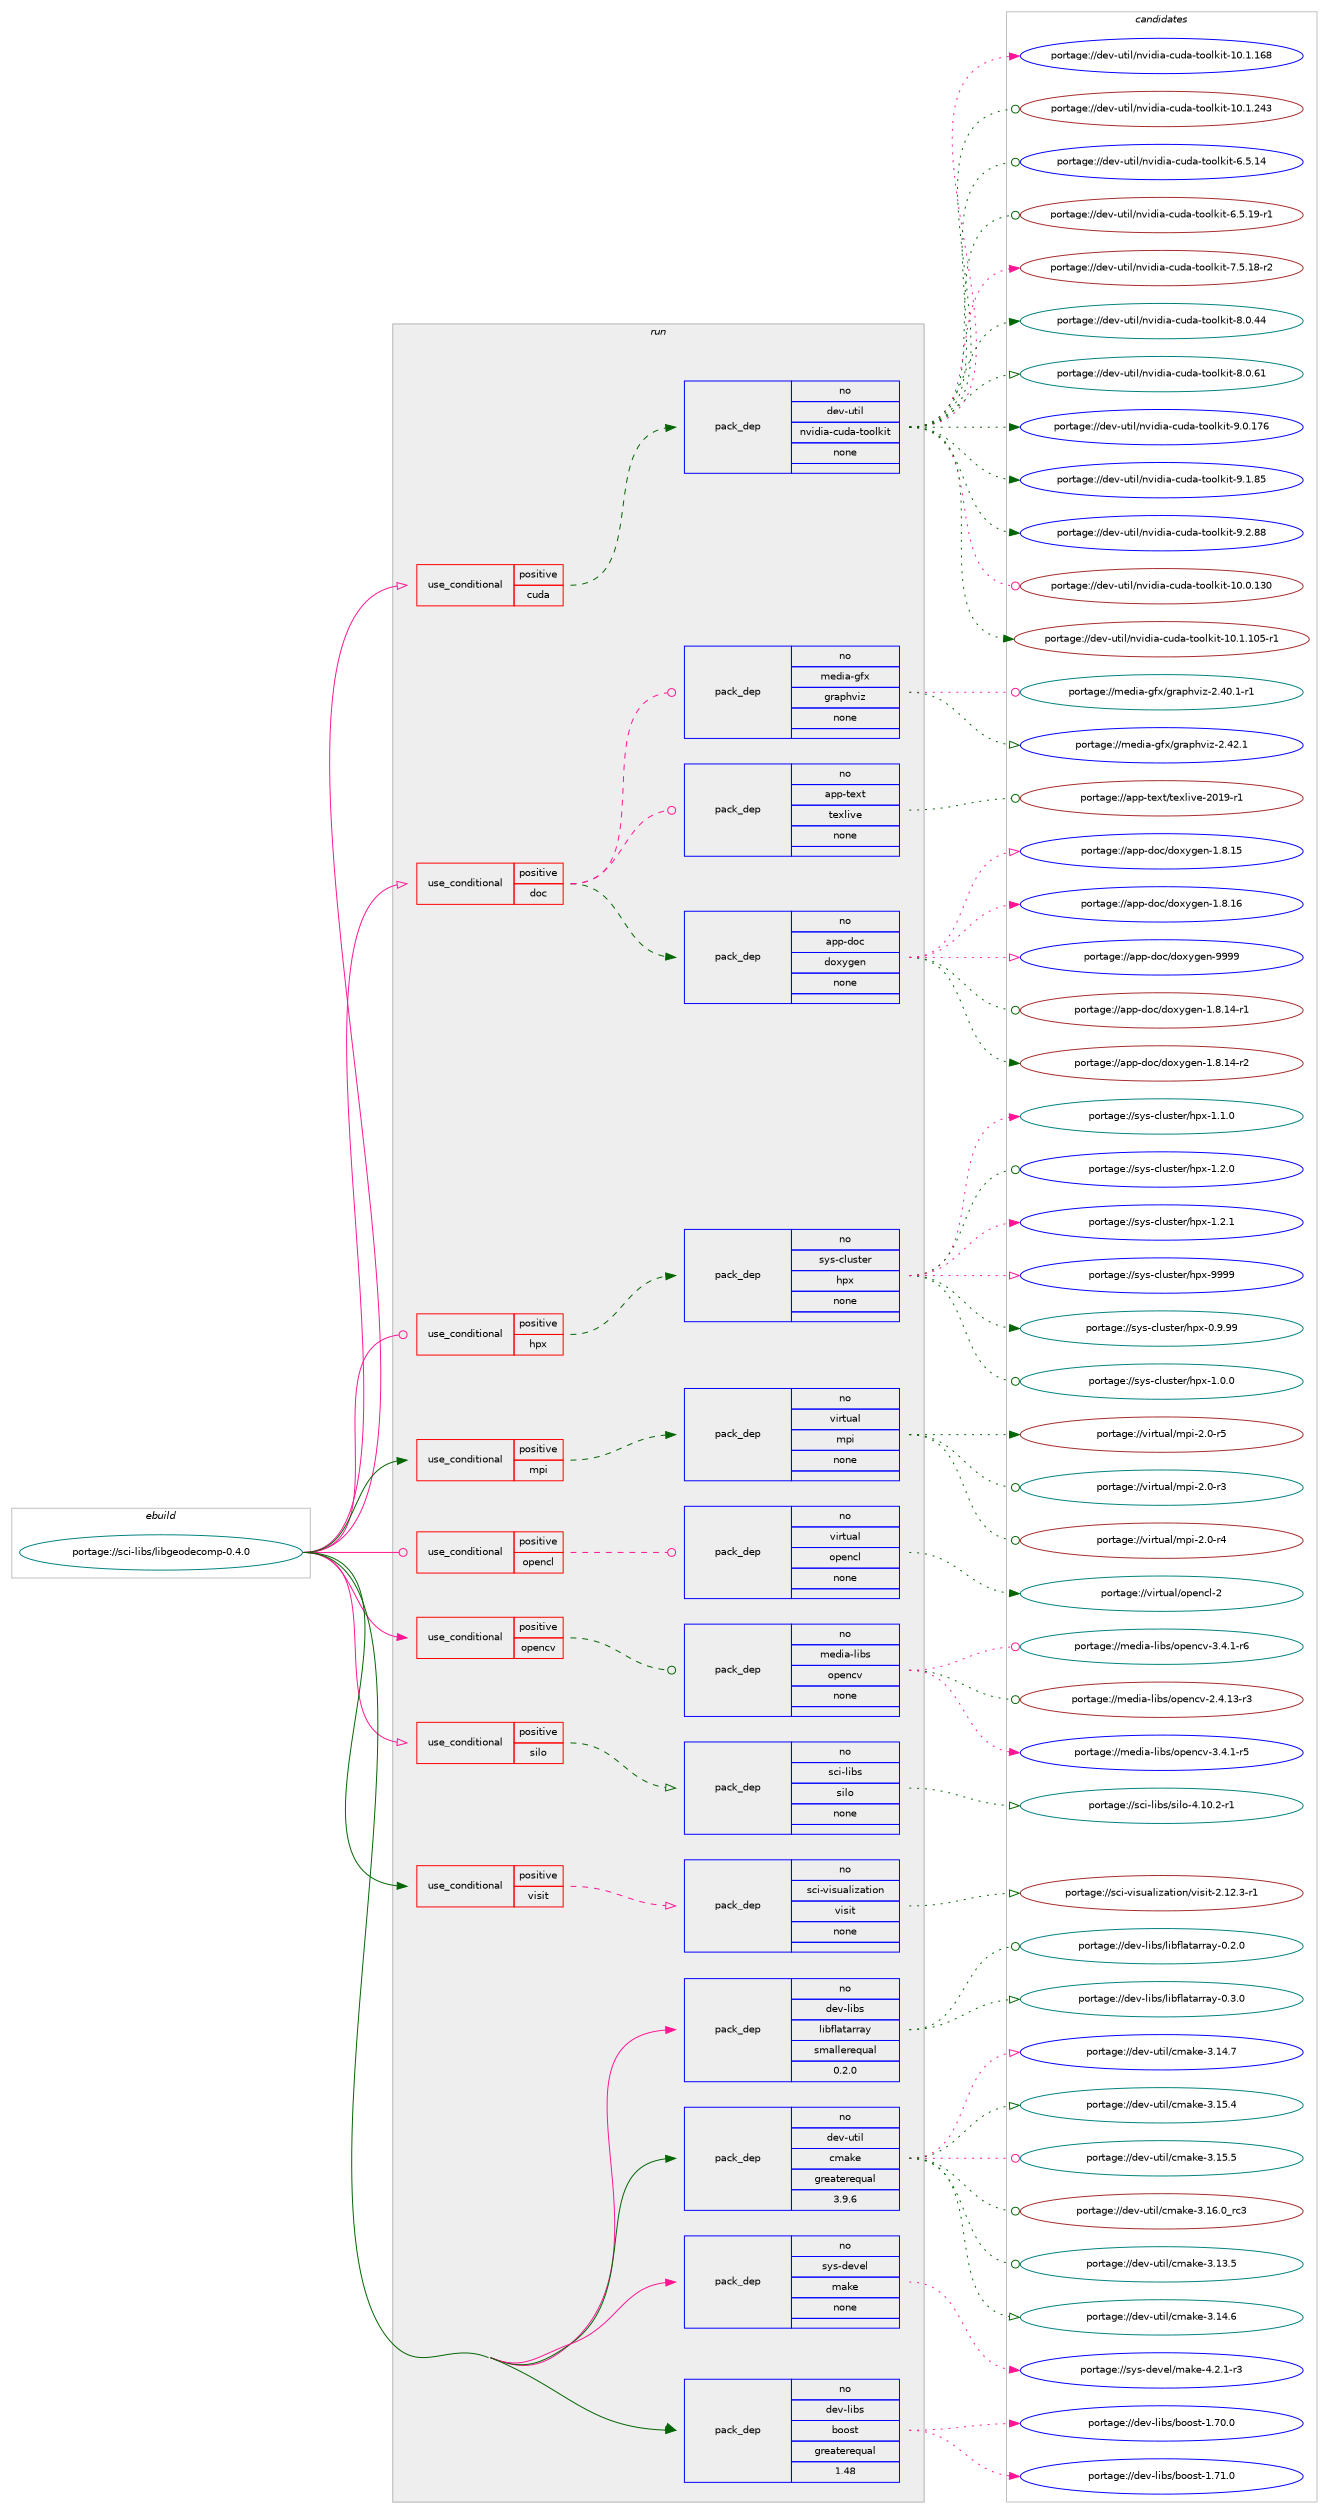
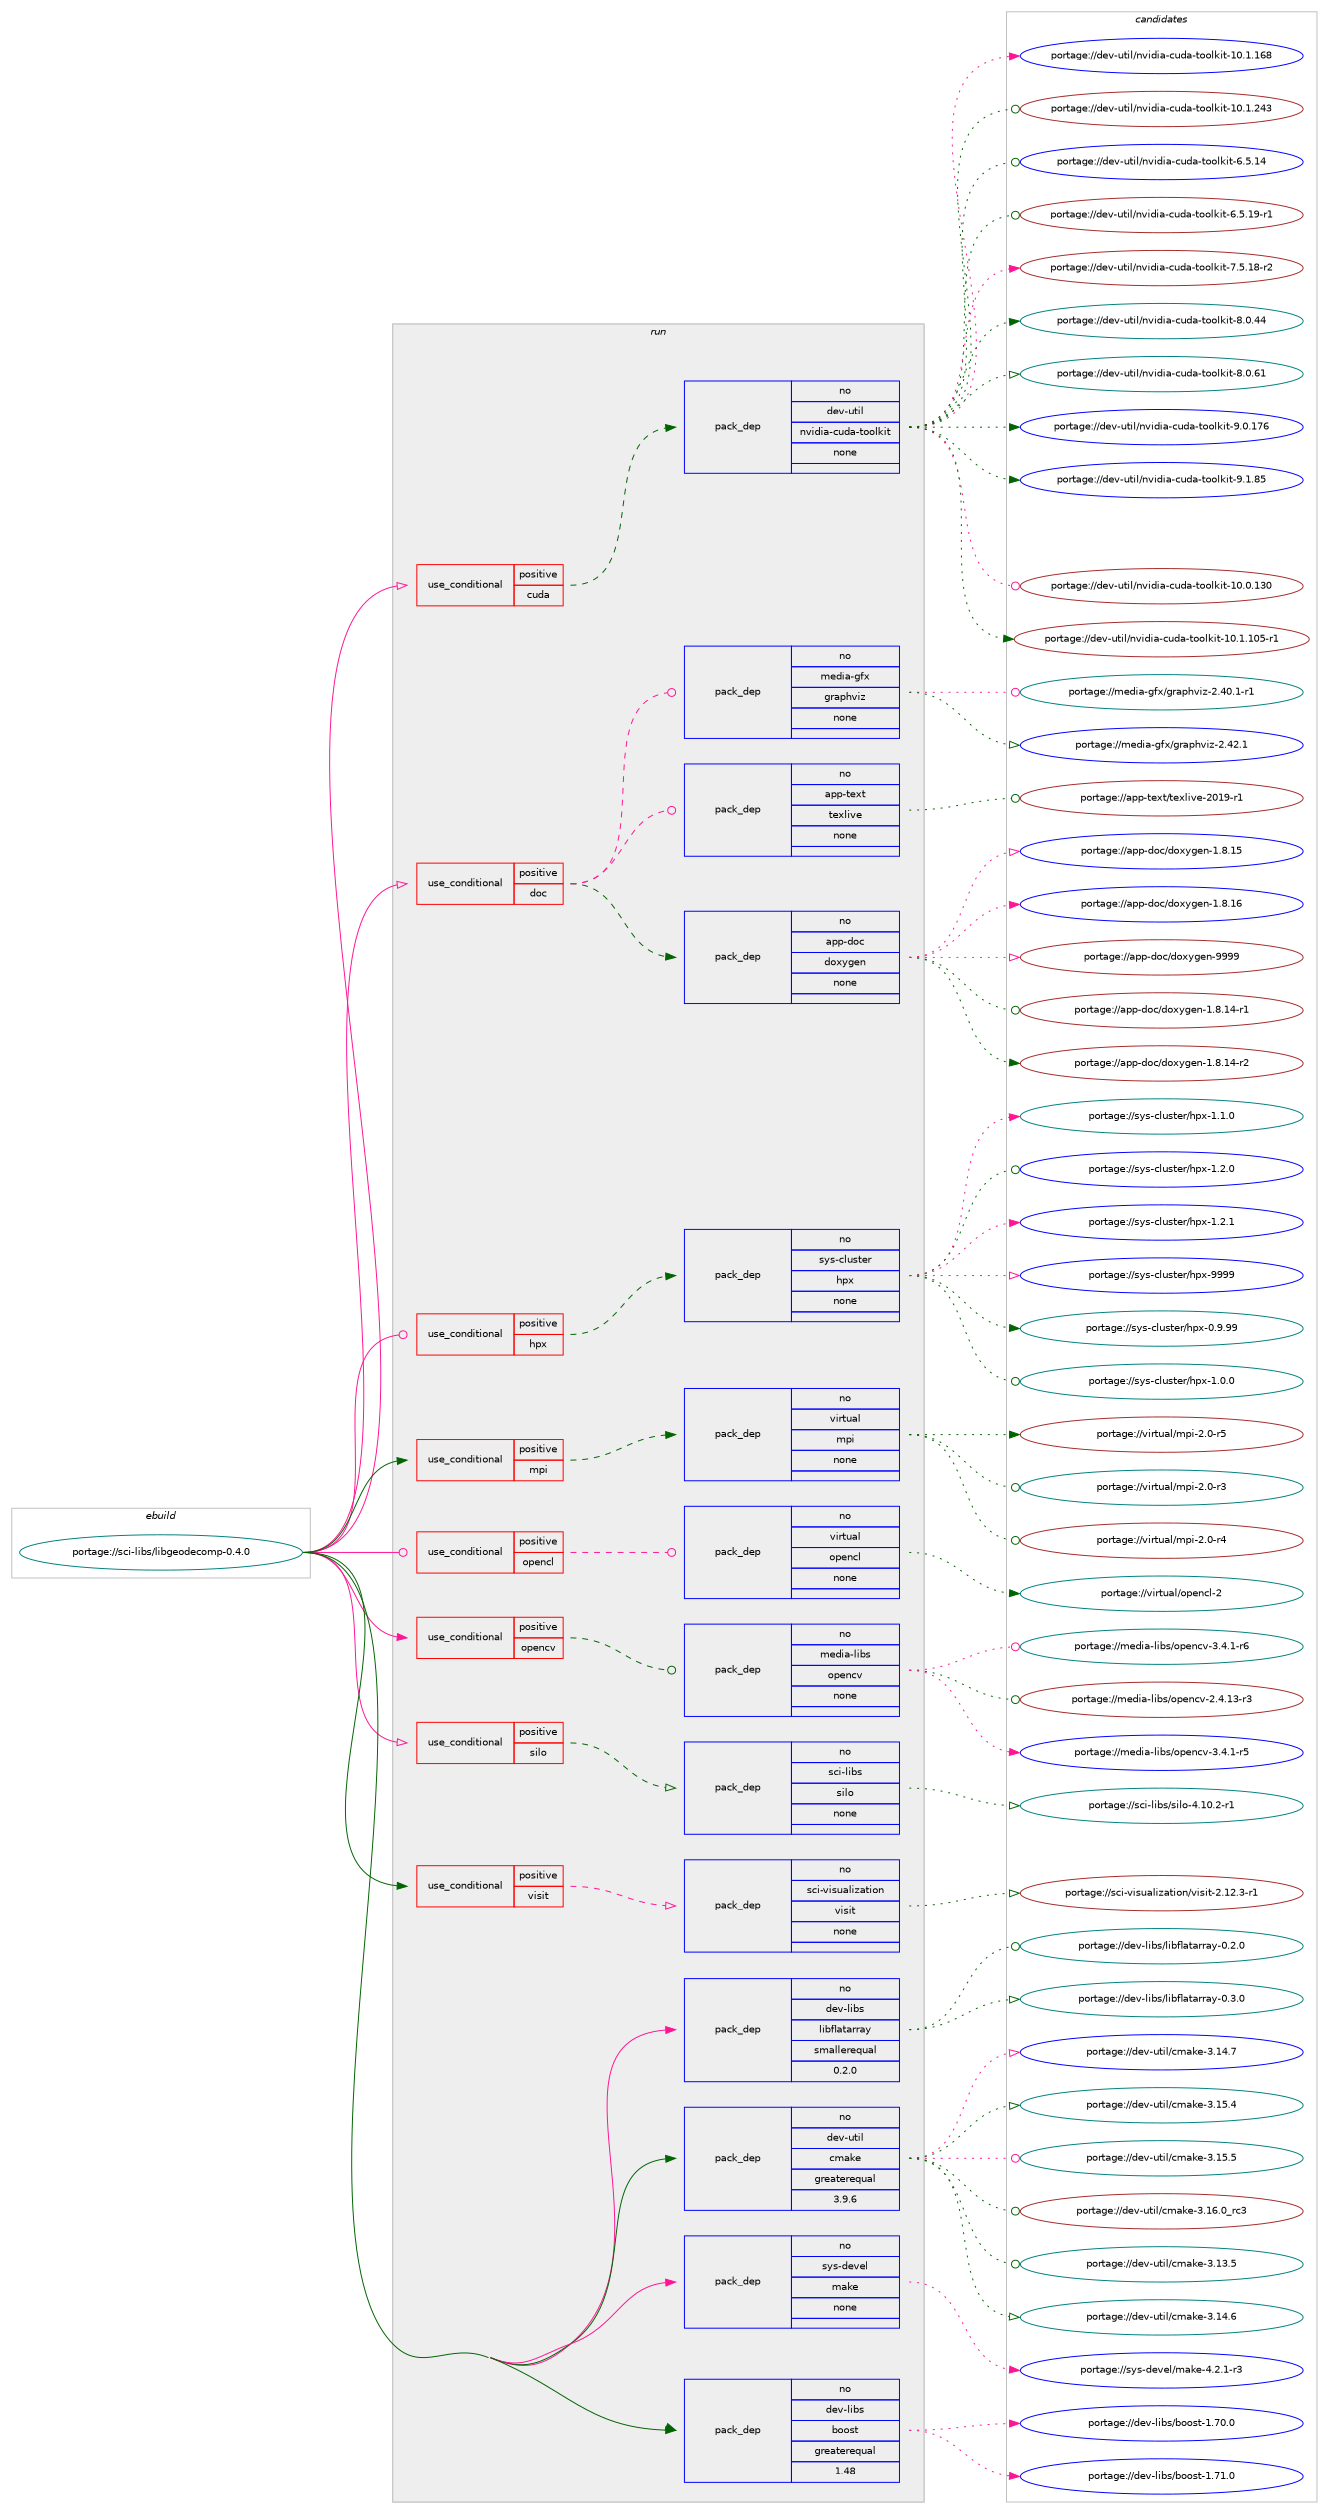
node "portage://dev-util/nvidia-cuda-toolkit-9.2.88": removed
node "portage://app-doc/doxygen-9999": color blue -> brown
